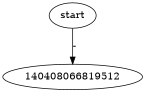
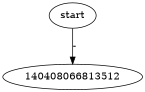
node "140408066819512": label "140408066819512" -> "140408066813512"
